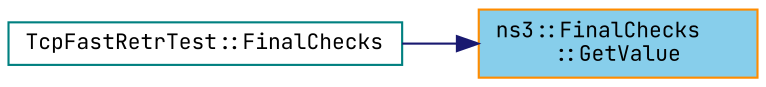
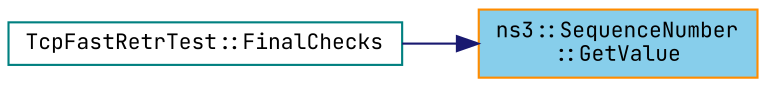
node "ns3::FinalChecks ::GetValue": label "ns3::FinalChecks ::GetValue" -> "ns3::SequenceNumber ::GetValue"
